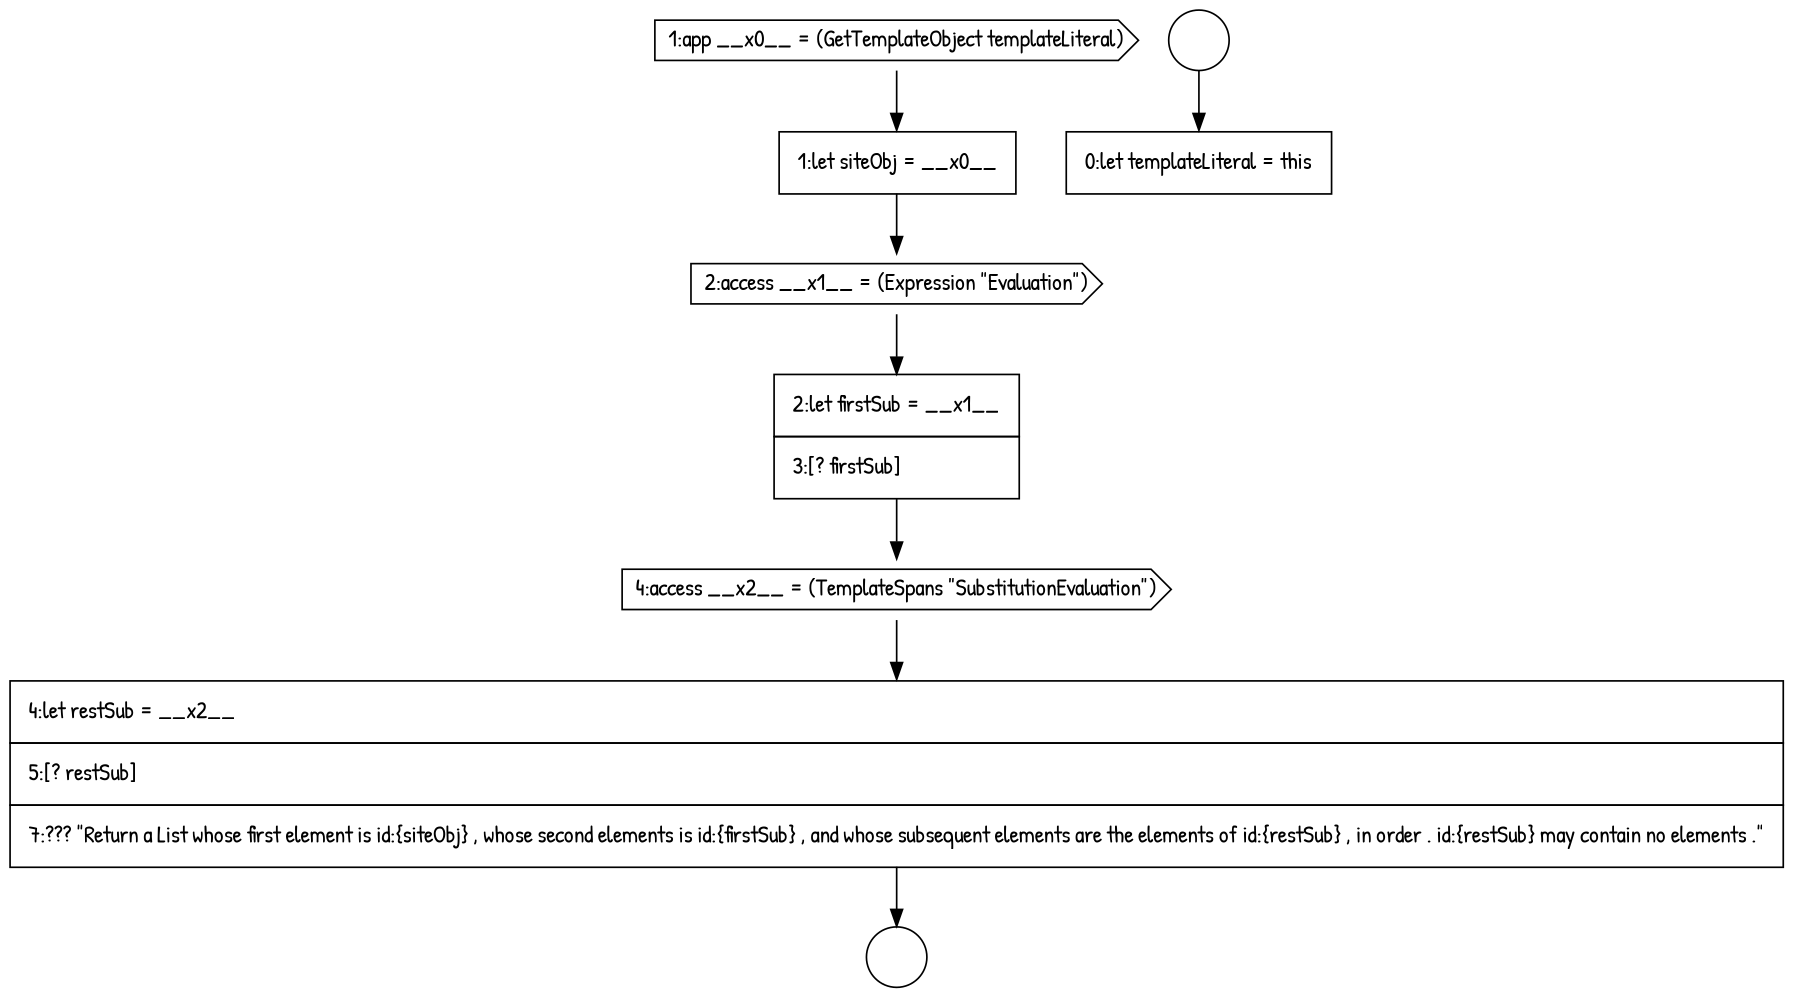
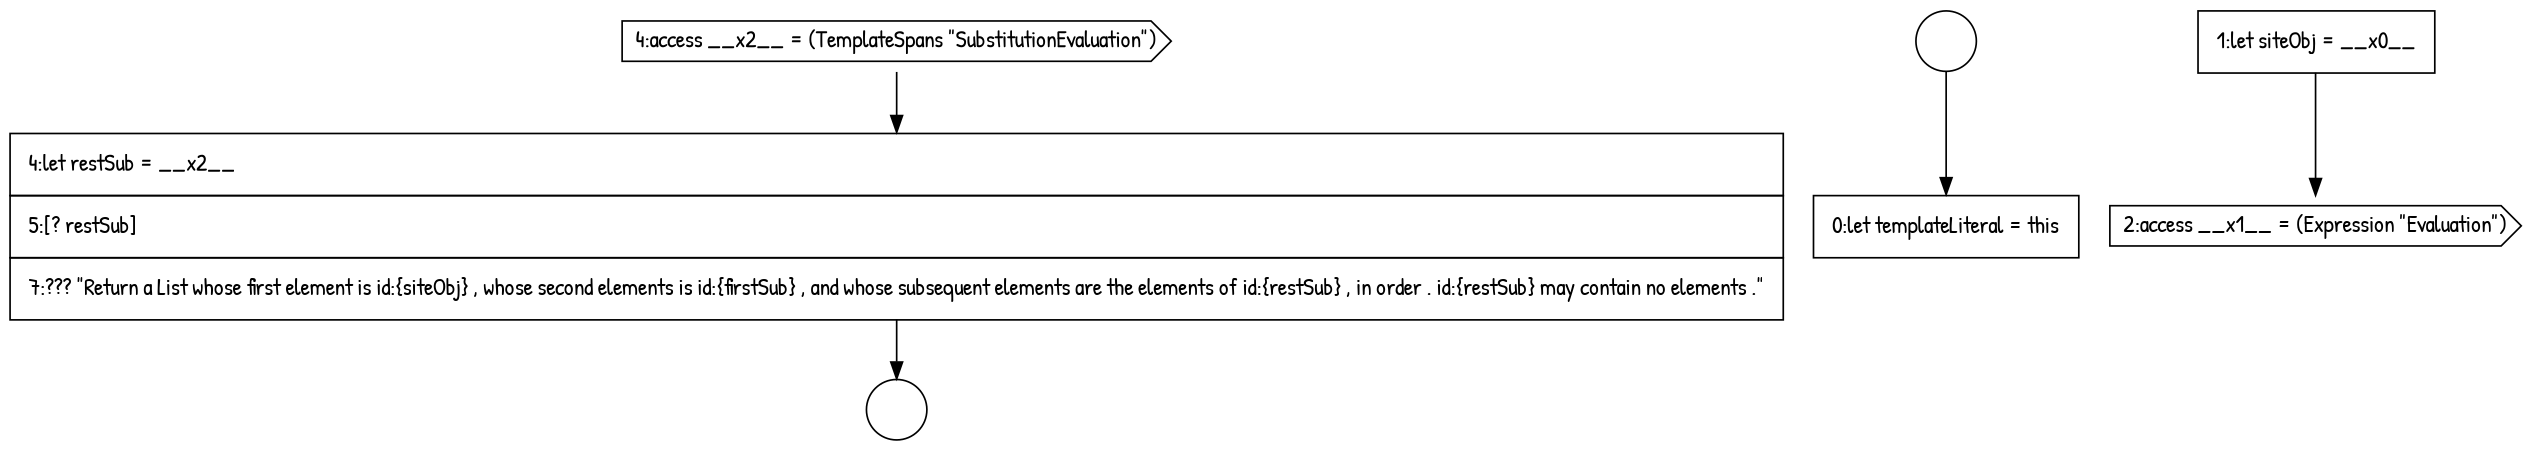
node "1:app __x0__ = (GetTemplateObject templateLiteral)": removed
node "2:let firstSub = __x1__": removed
